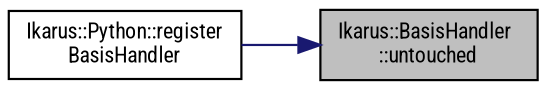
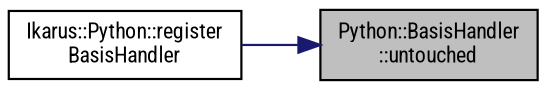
node "Ikarus::BasisHandler ::untouched": label "Ikarus::BasisHandler ::untouched" -> "Python::BasisHandler ::untouched"
